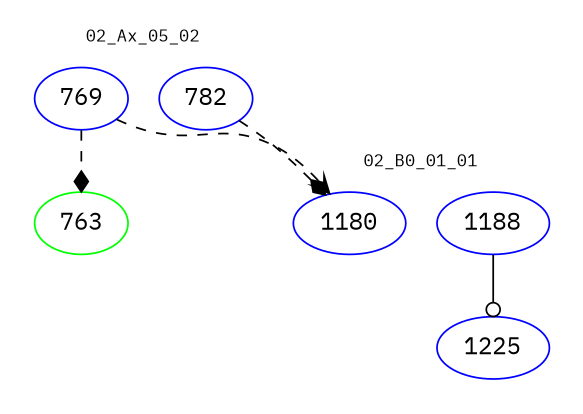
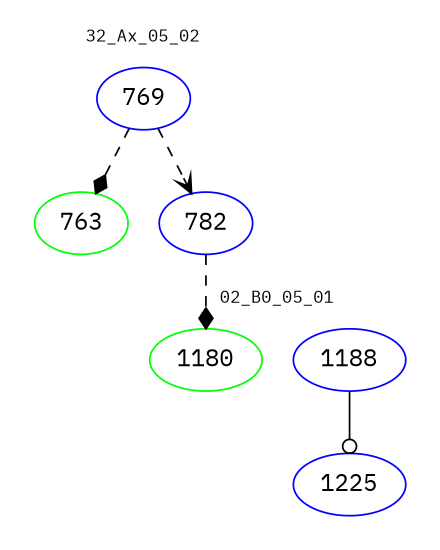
cluster "02_Ax_05_02": label "02_Ax_05_02" -> "32_Ax_05_02"
edge "769" -> "1180": now "769" -> "782"
cluster "02_B0_01_01": label "02_B0_01_01" -> "02_B0_05_01"
node "1180": color blue -> green
